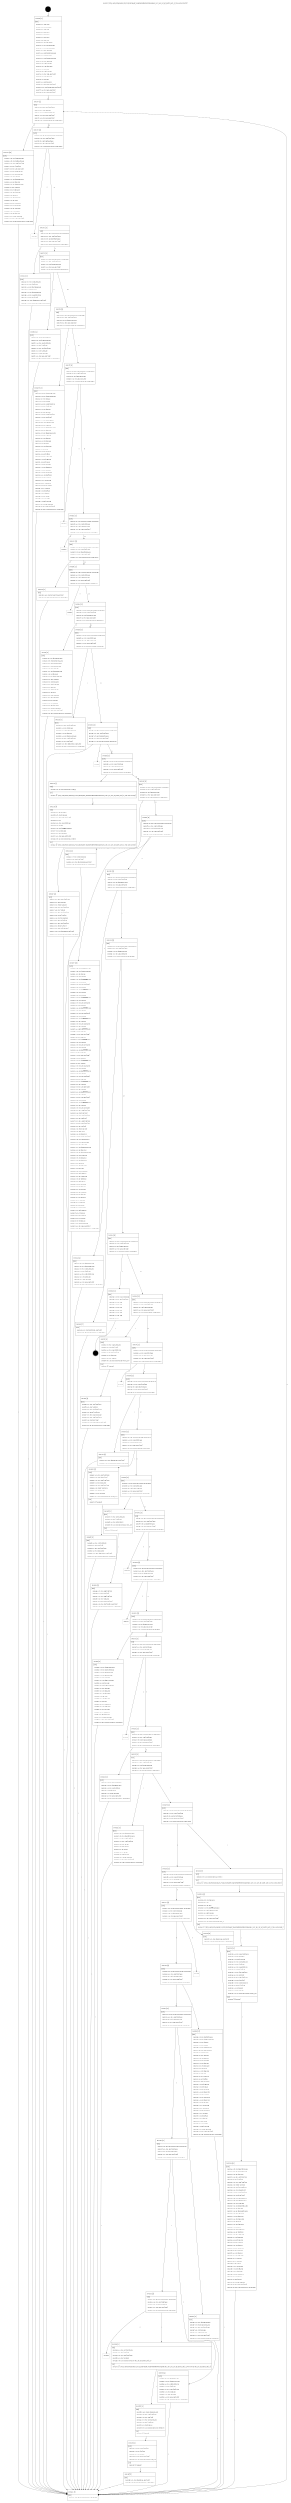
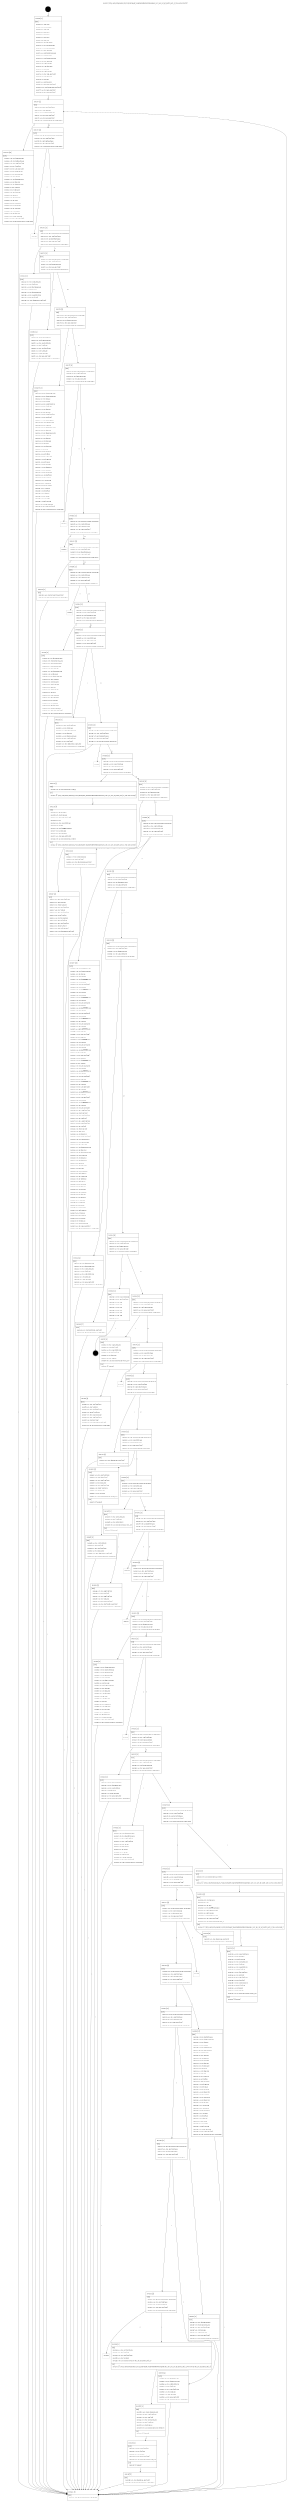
node "0x40206e [181]": removed
